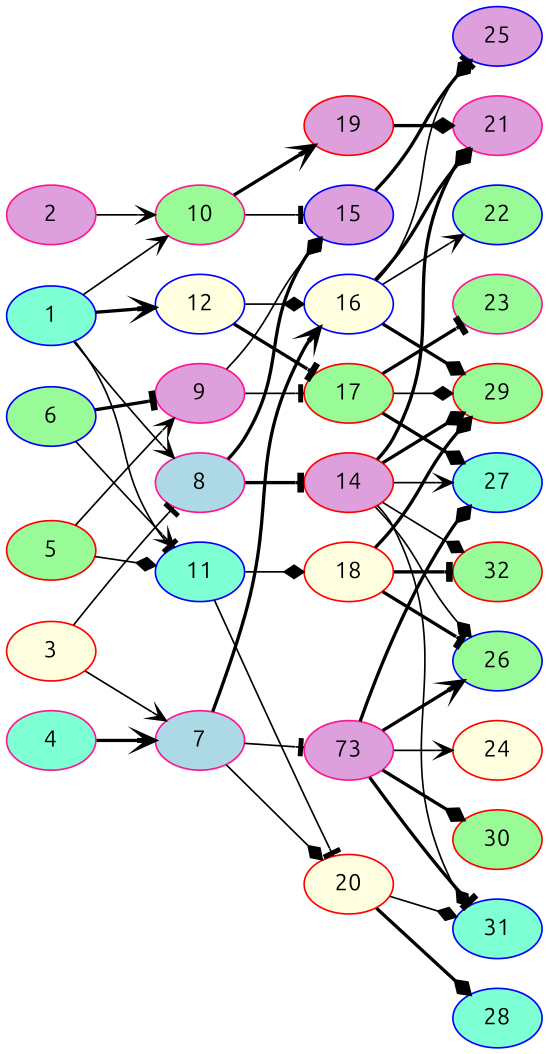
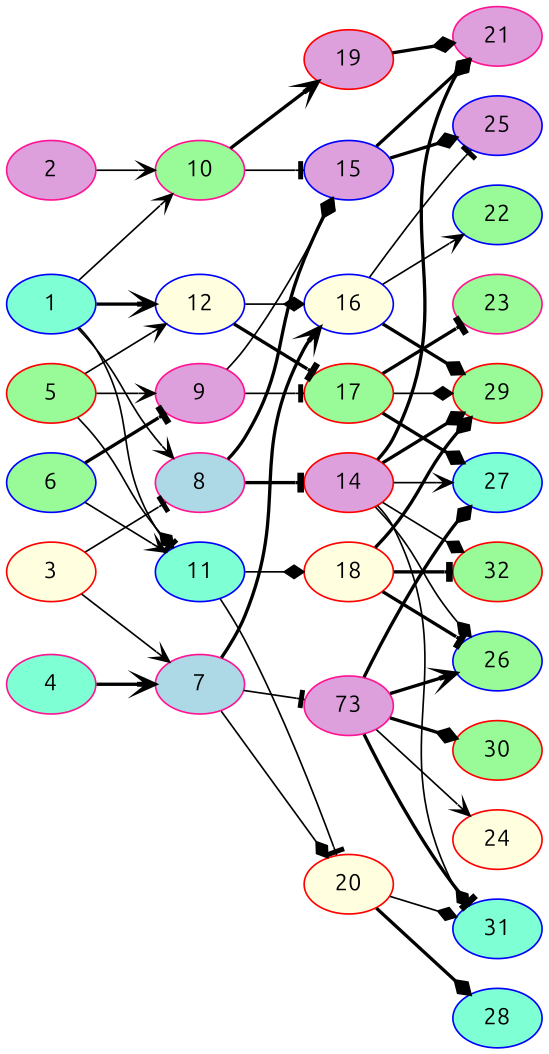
edge "16" -> "21": now "15" -> "21"
edge "5" -> "12": added
